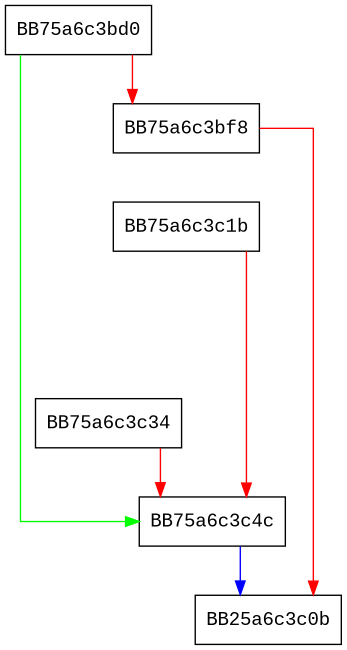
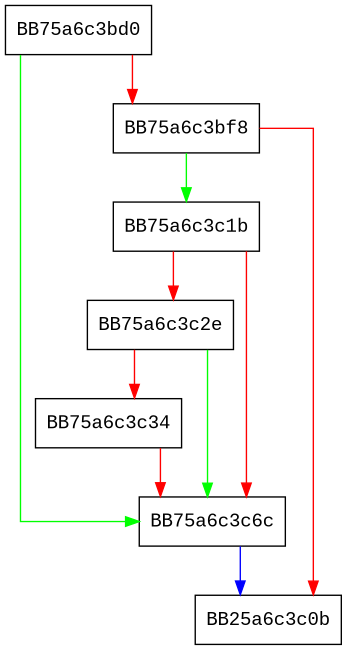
edge "BB75a6c3bf8" -> "BB75a6c3c1b": added
node "BB75a6c3c2e": added
node "BB75a6c3c4c": label "BB75a6c3c4c" -> "BB75a6c3c6c"
